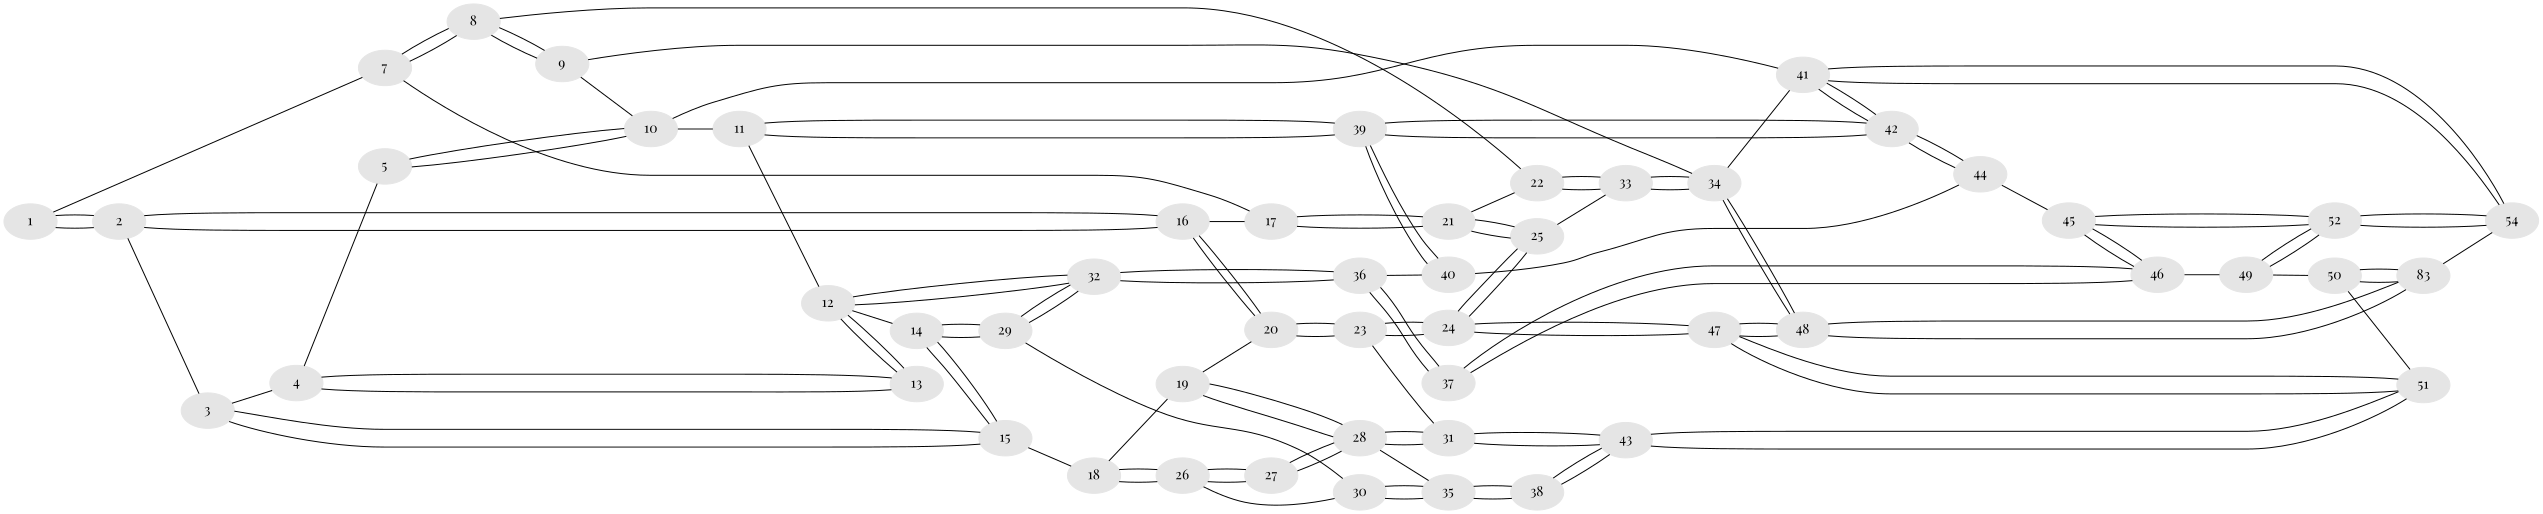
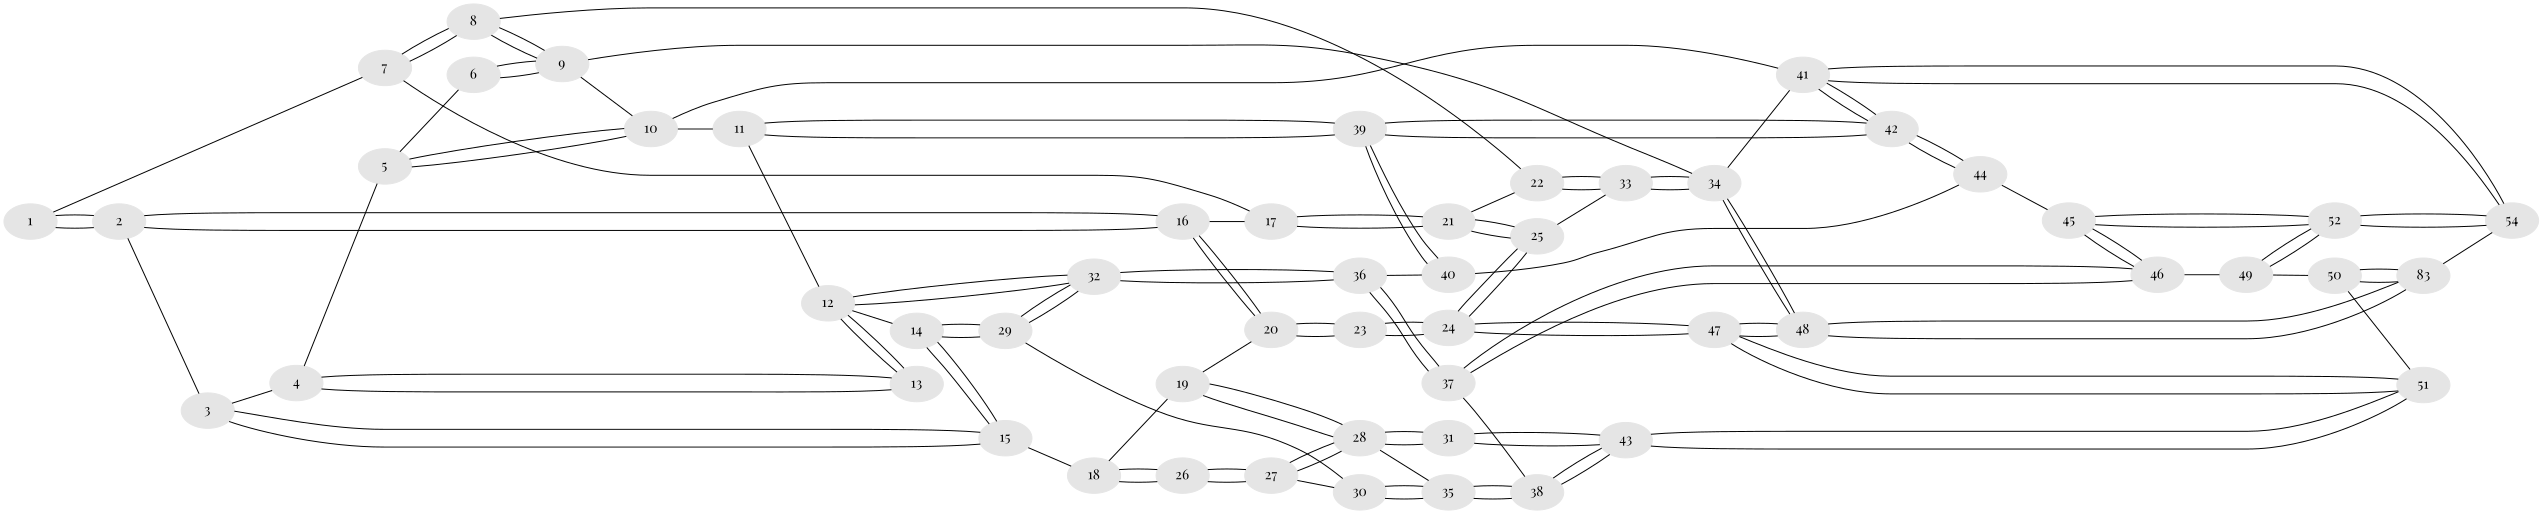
node "6": added
edge "23" -- "31": removed
edge "37" -- "38": added
edge "26" -- "30": now "27" -- "30"
